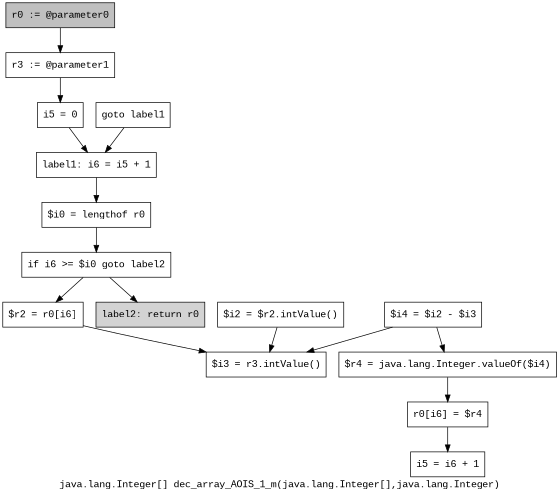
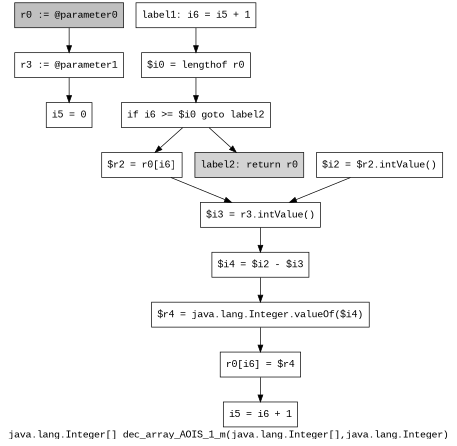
node "goto label1": removed
edge "i5 = 0" -> "label1: i6 = i5 + 1": removed
edge "$i4 = $i2 - $i3" -> "$i3 = r3.intValue()": reversed
